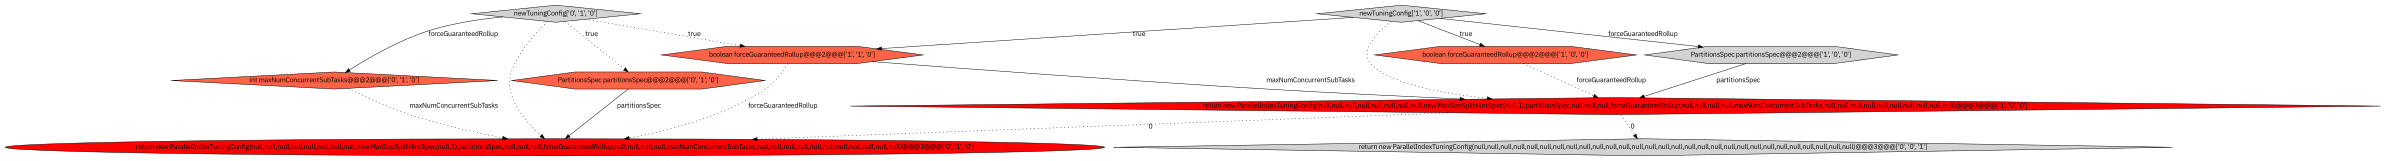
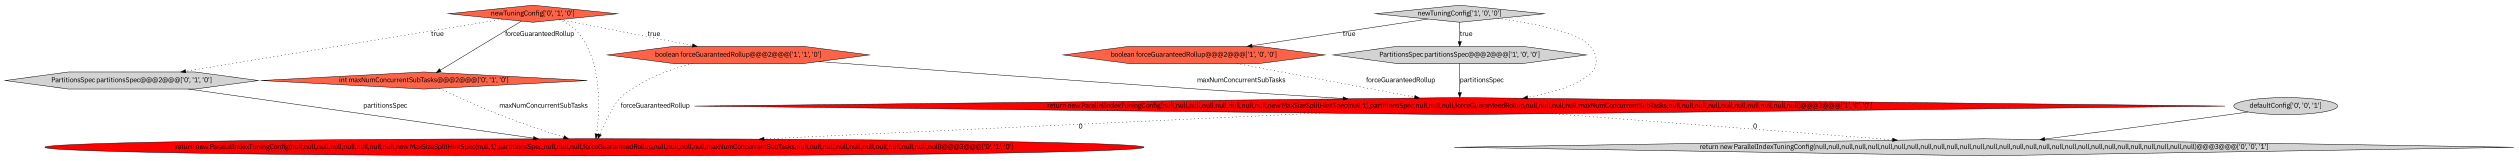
node "newTuningConfig['0', '1', '0']": fillcolor lightgray -> tomato
edge "newTuningConfig['1', '0', '0']" -> "boolean forceGuaranteedRollup@@@2@@@['1', '1', '0']": removed, label "true"
edge "newTuningConfig['1', '0', '0']" -> "PartitionsSpec partitionsSpec@@@2@@@['1', '0', '0']": label "forceGuaranteedRollup" -> "true"
node "PartitionsSpec partitionsSpec@@@2@@@['0', '1', '0']": fillcolor tomato -> lightgray
node "defaultConfig['0', '0', '1']": added
